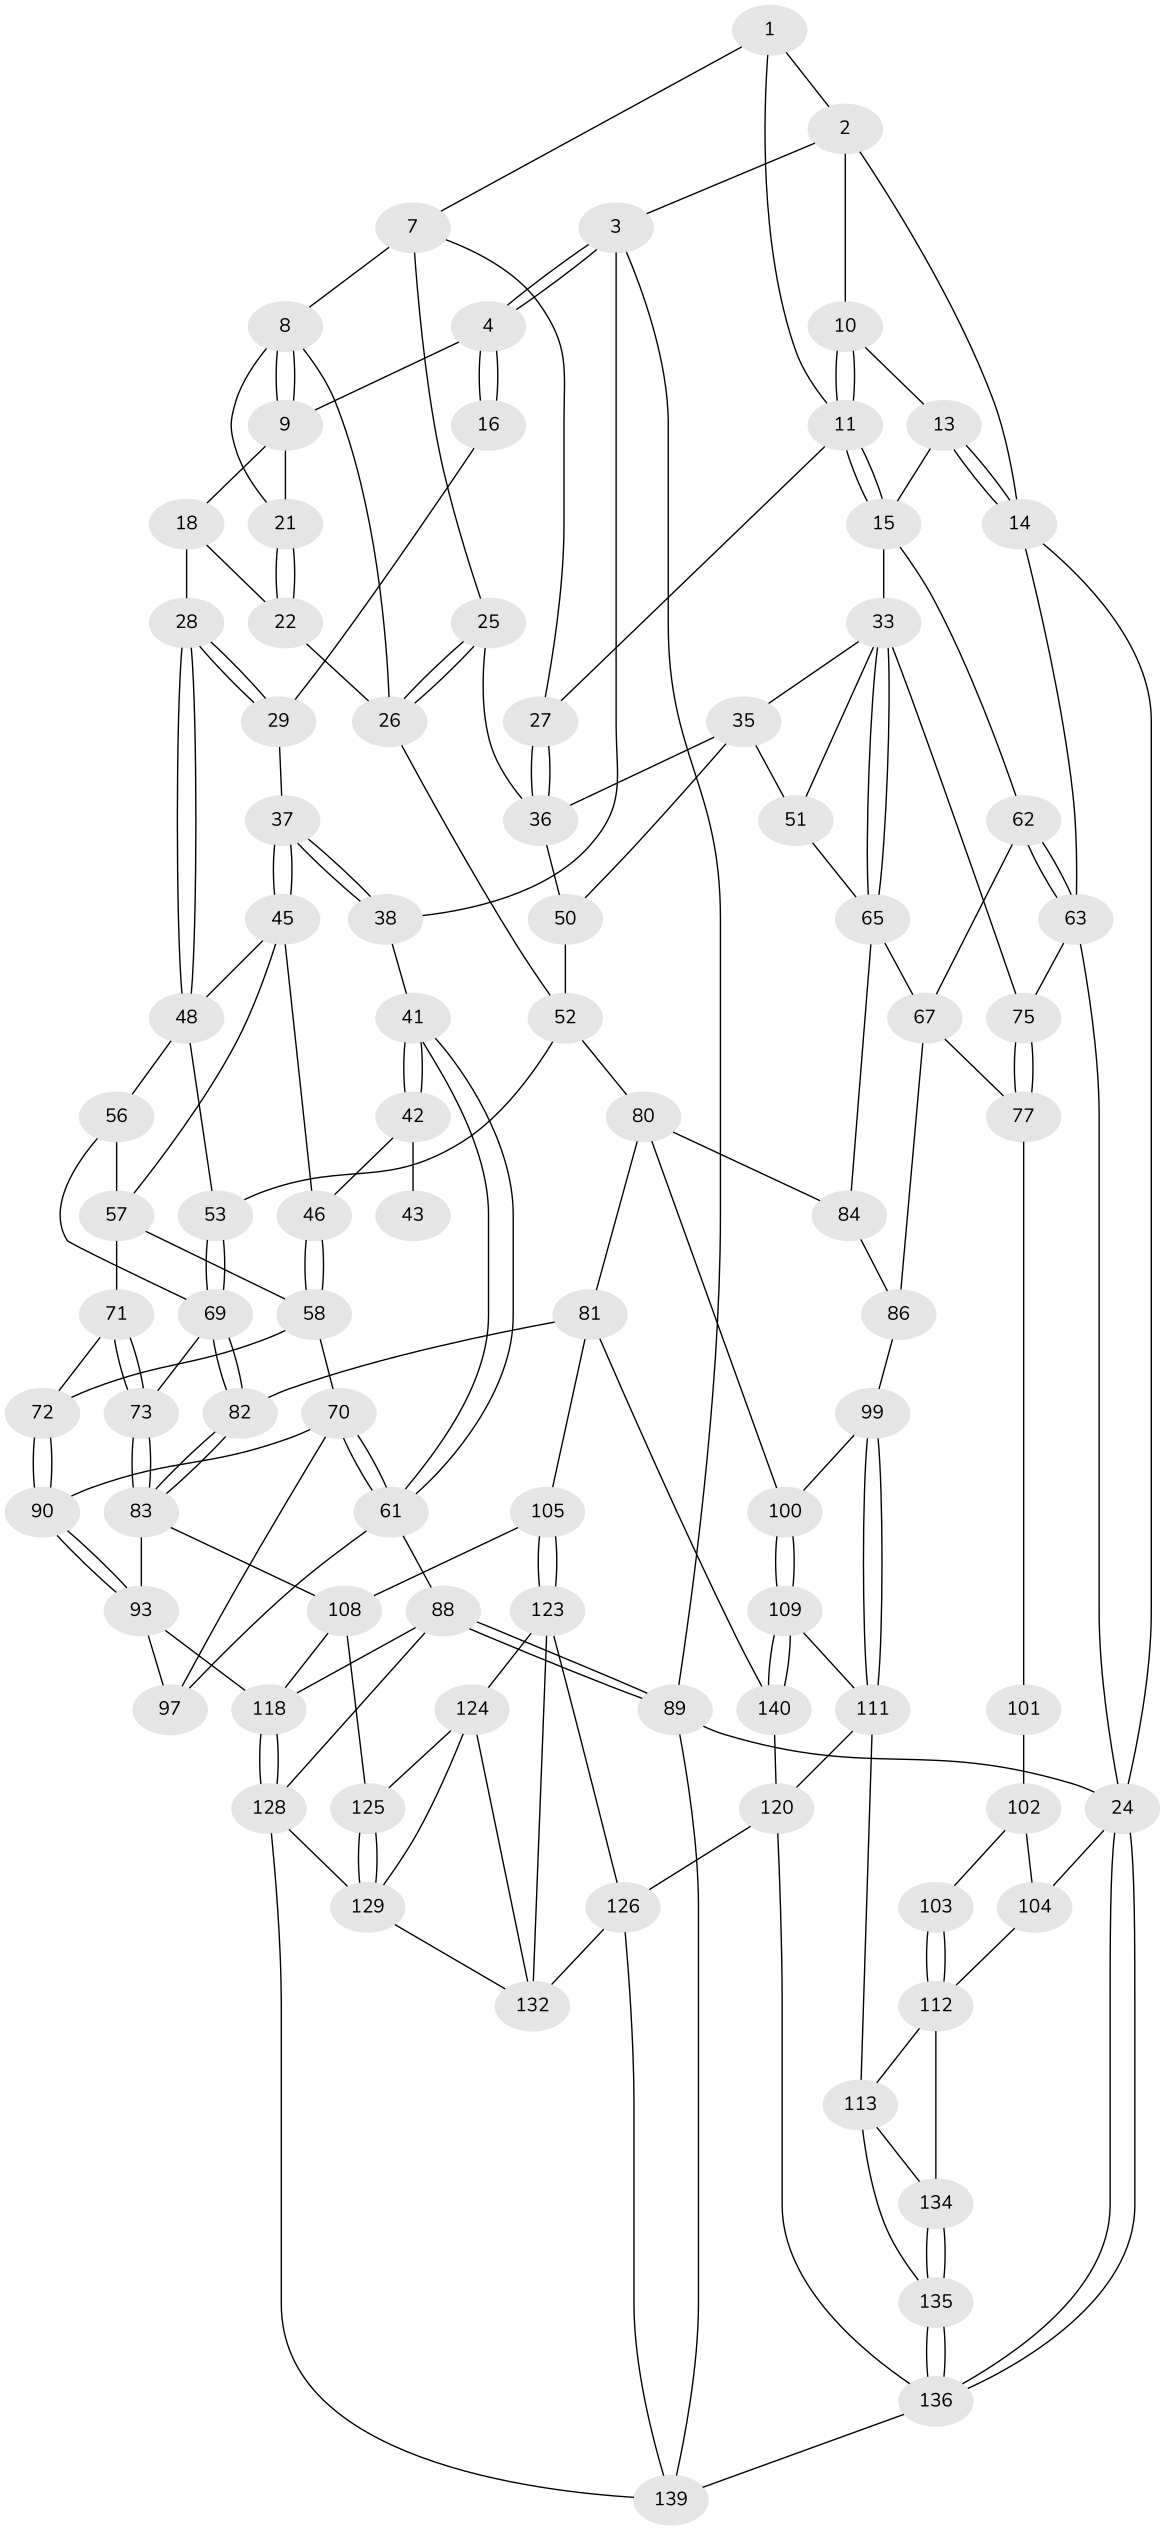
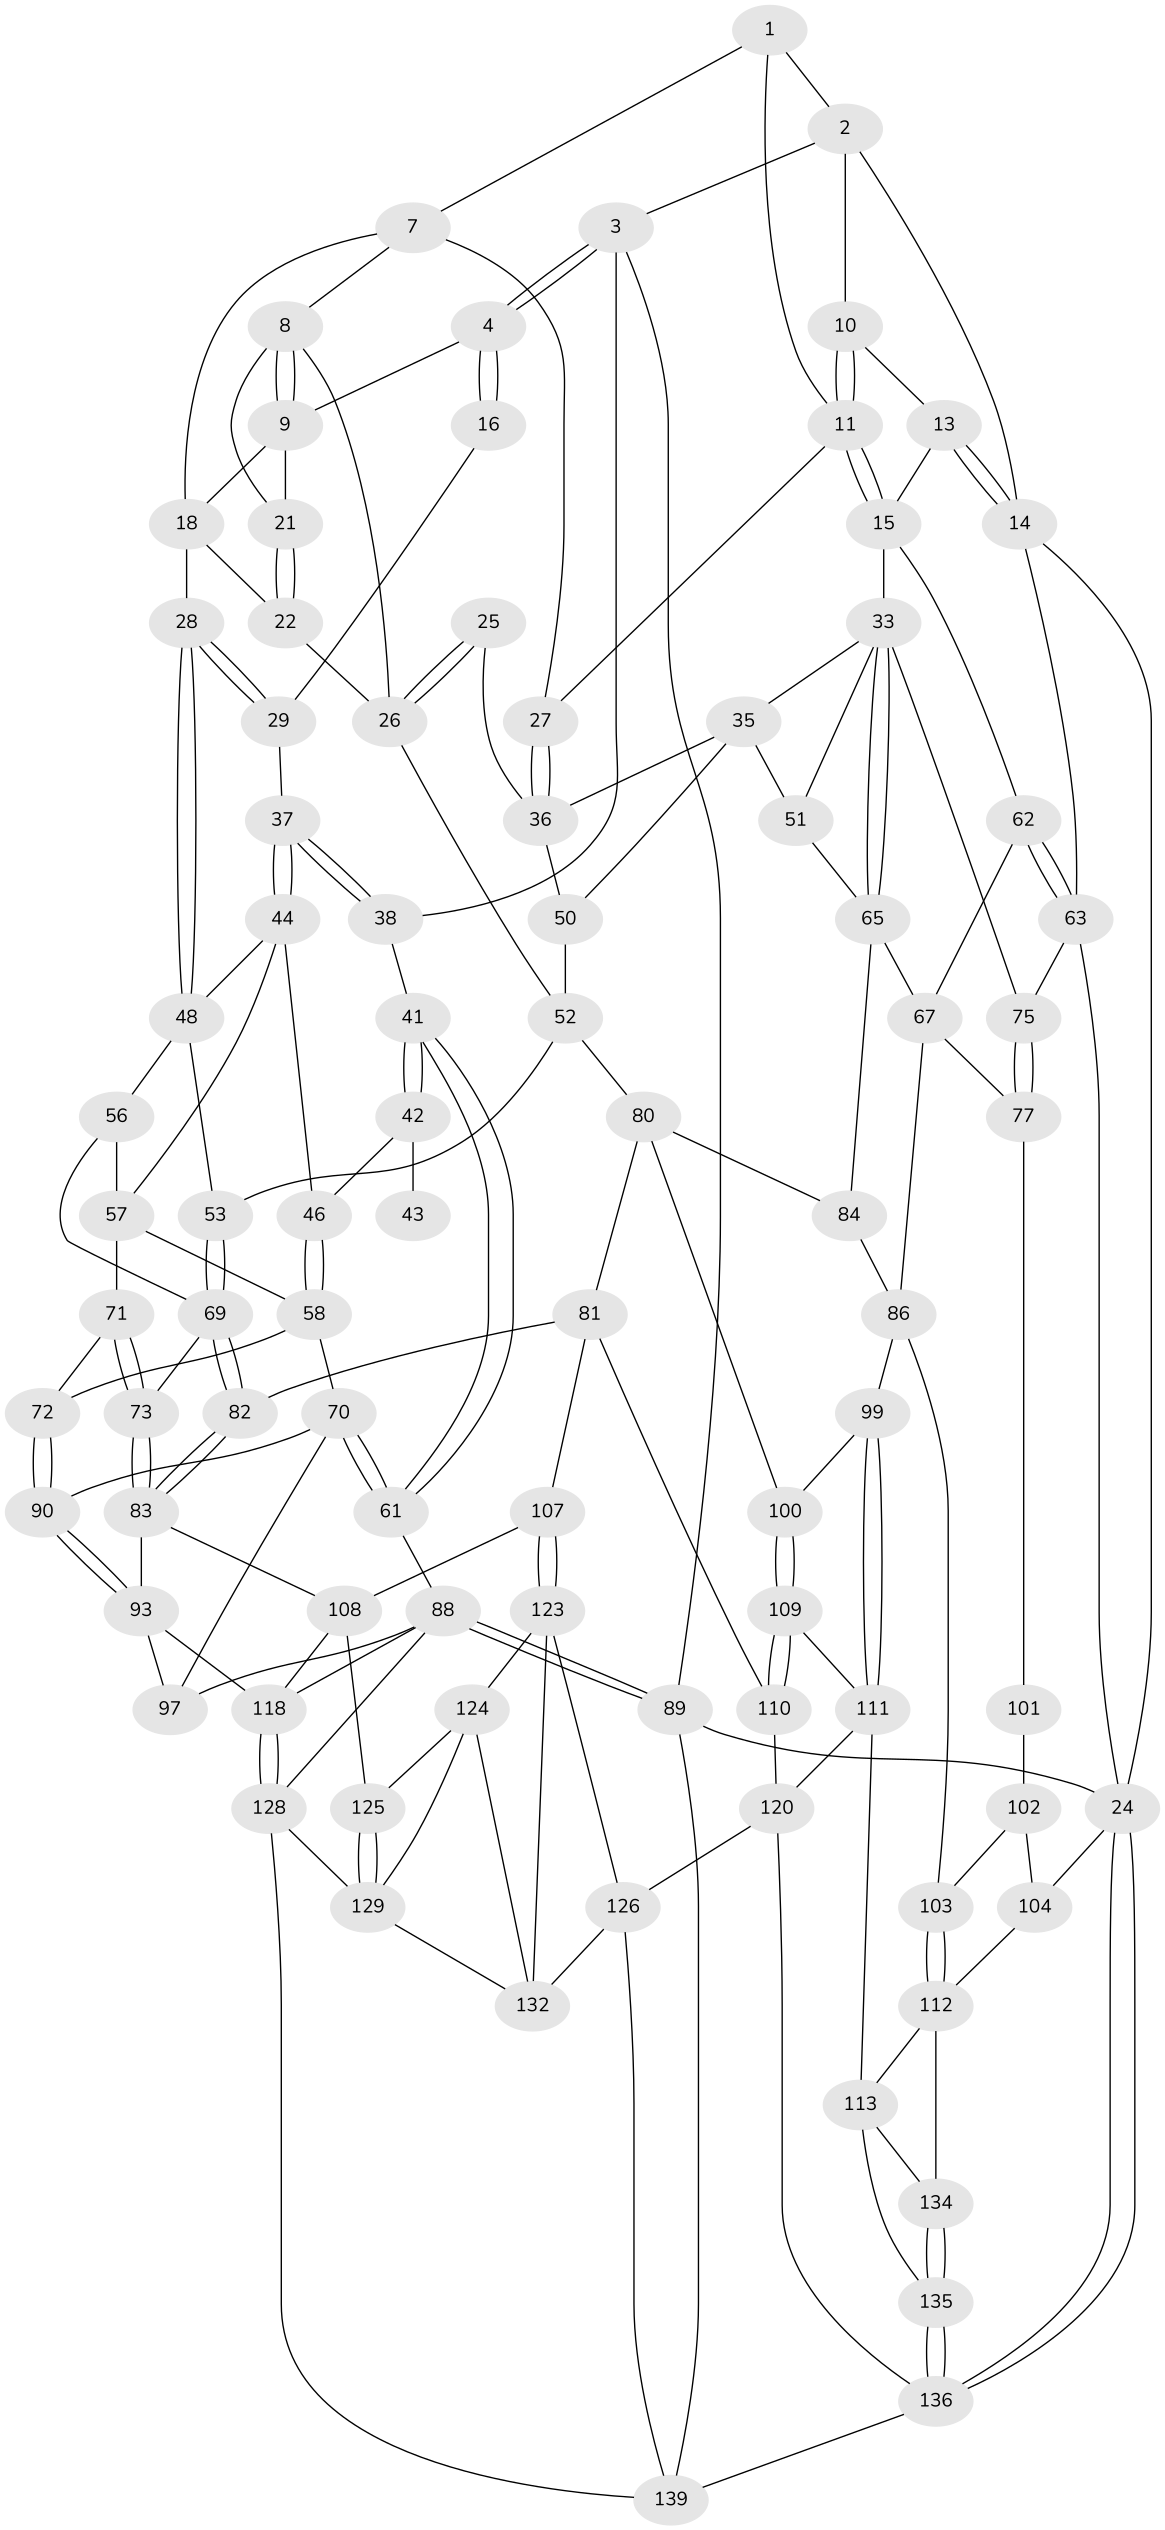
edge "7" -- "25": now "7" -- "18"
node "45": label "45" -> "44"
node "105": label "105" -> "107"
edge "61" -- "97": now "88" -- "97"
edge "86" -- "103": added
node "140": label "140" -> "110"
